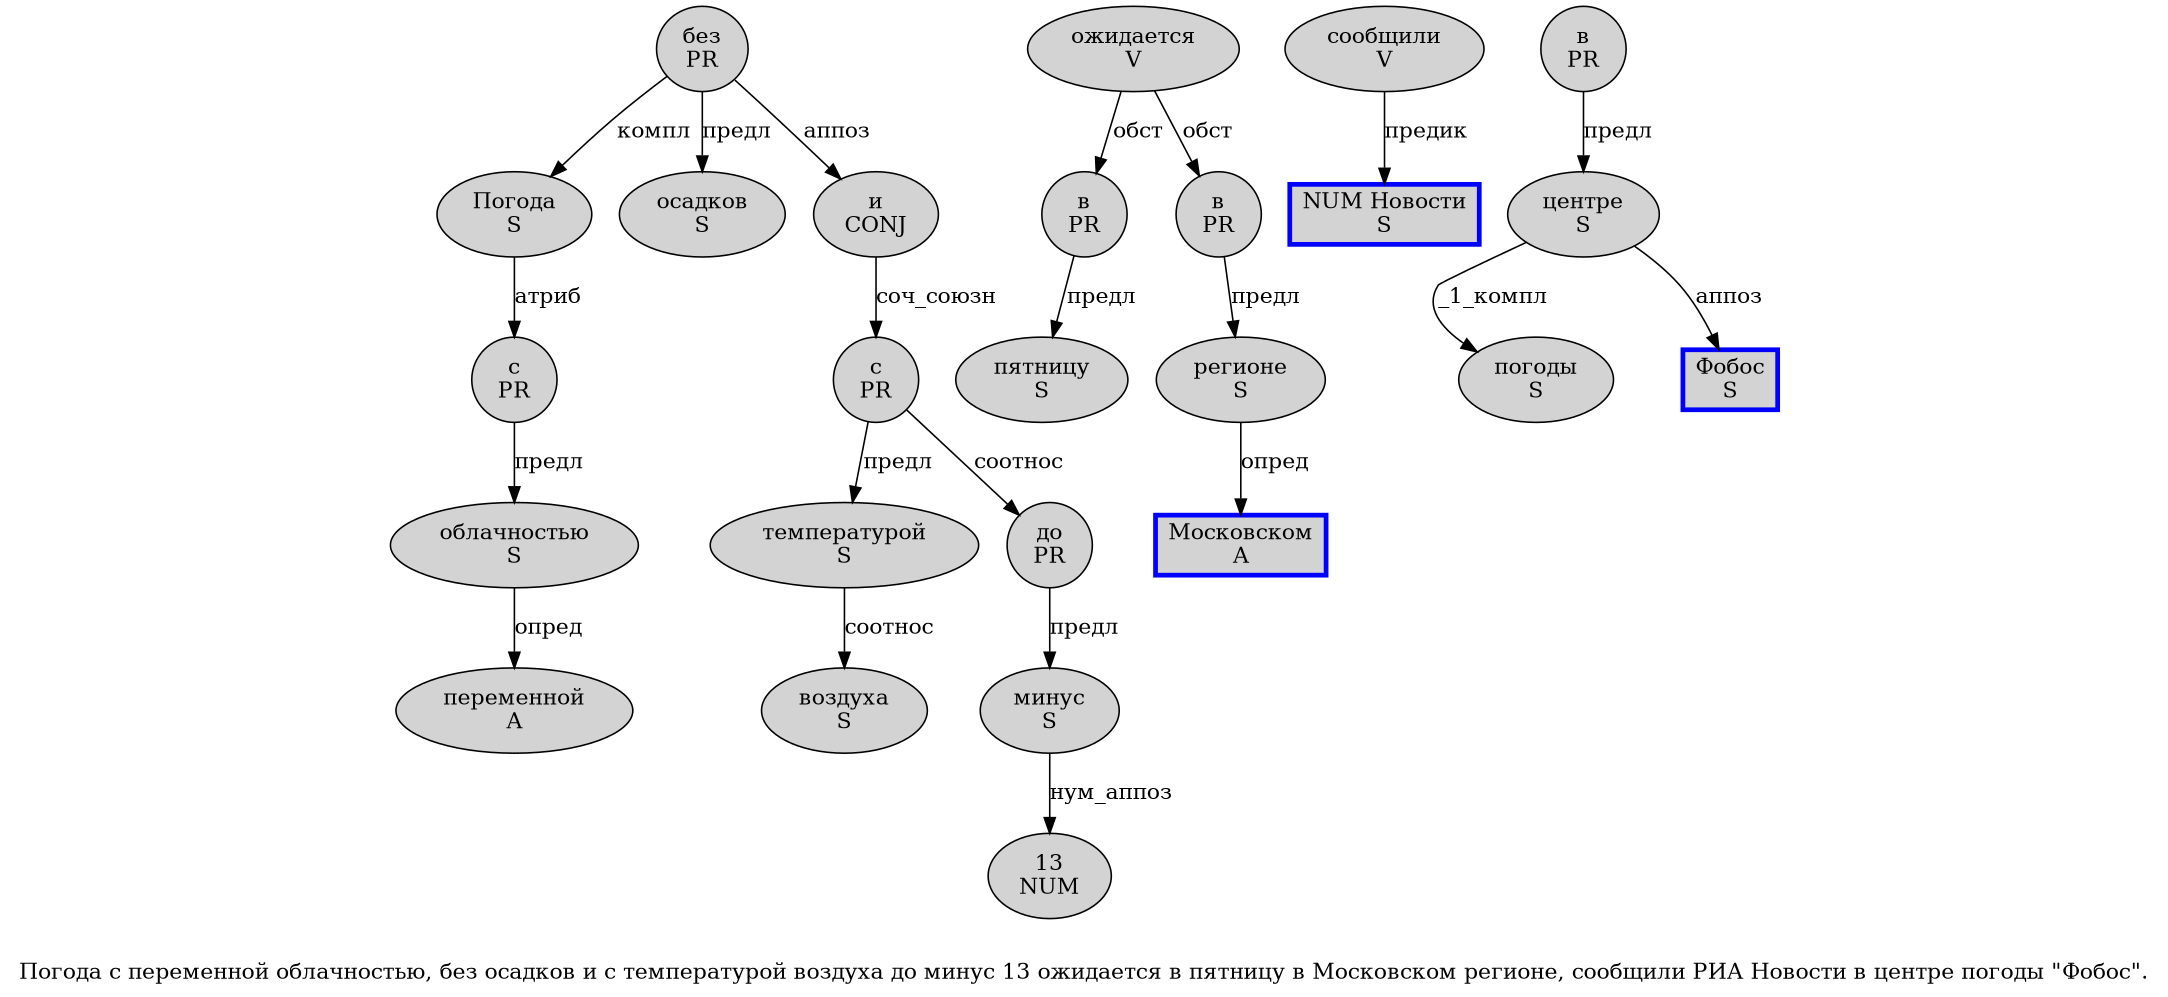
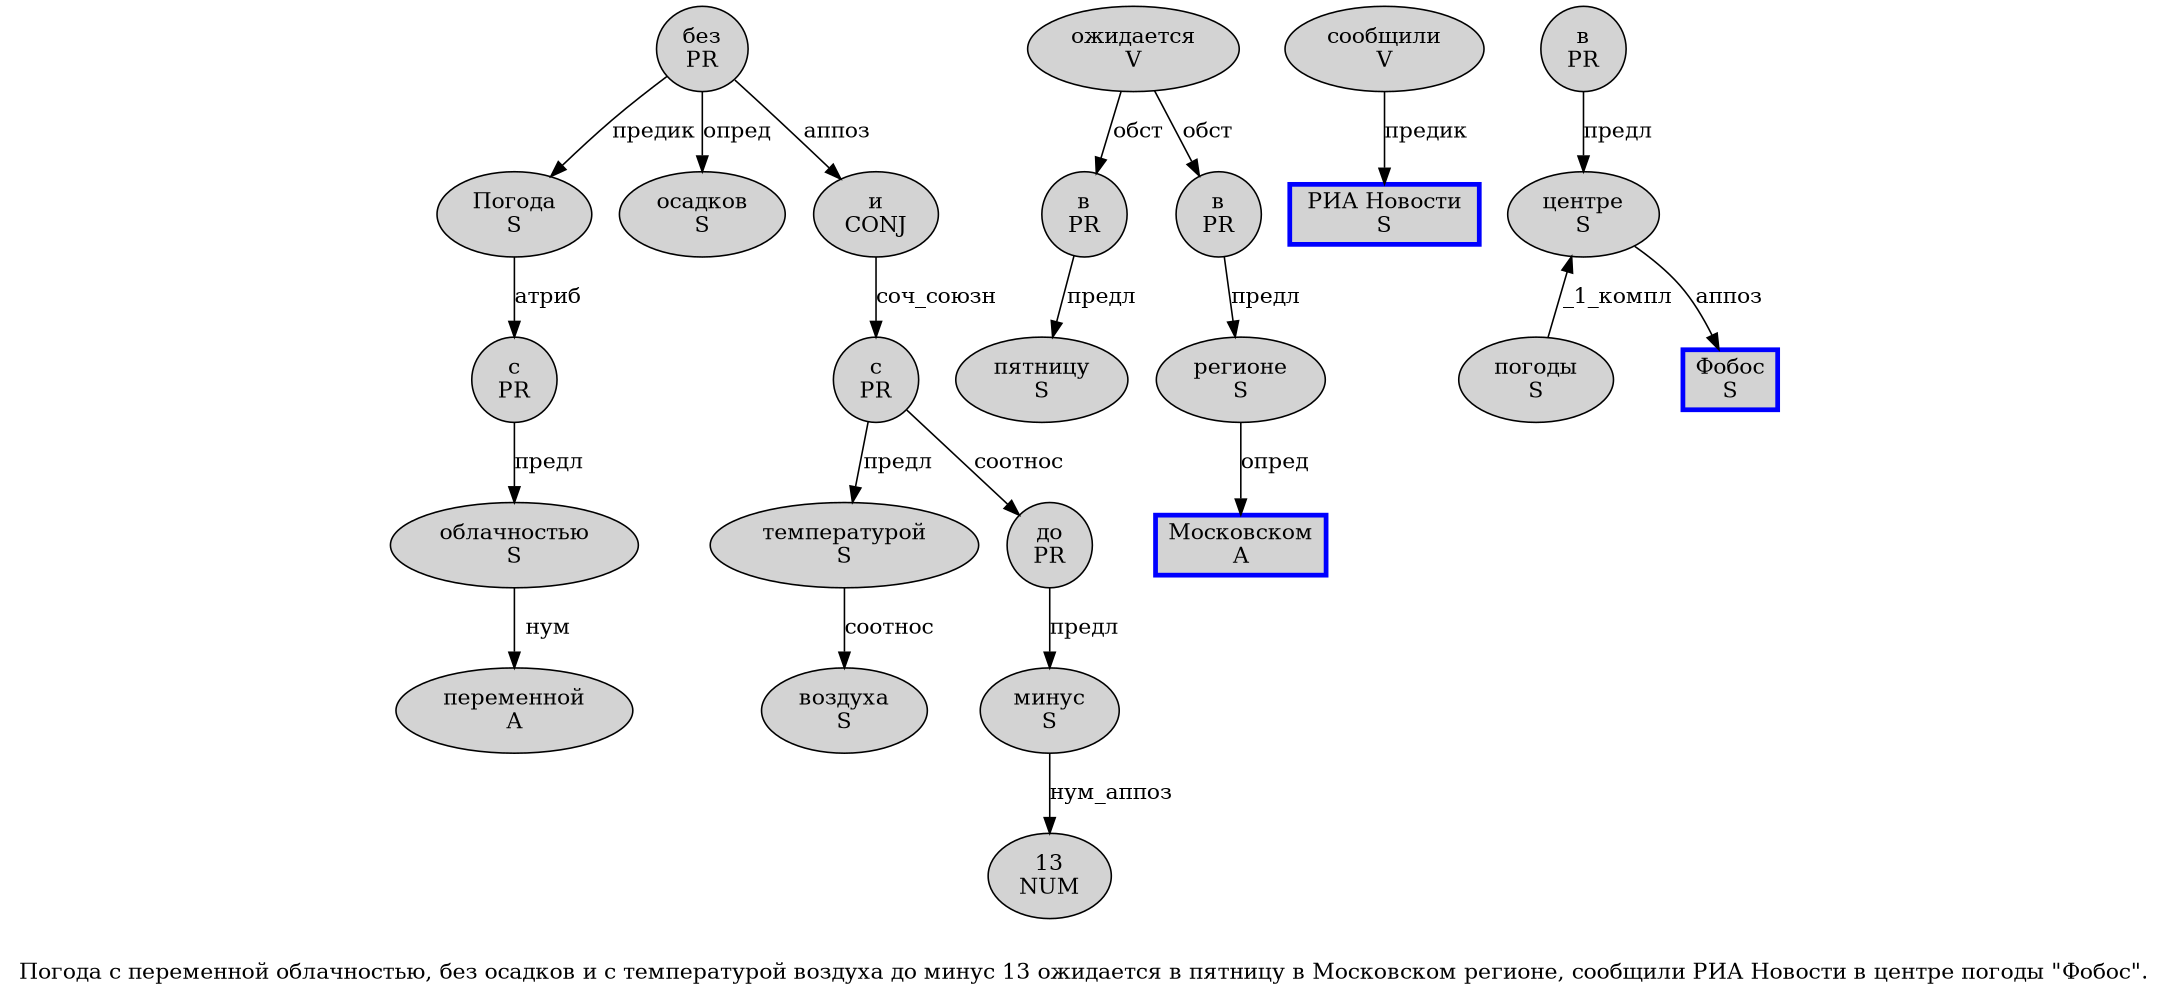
edge "без PR" -> "Погода S": label "компл" -> "предик"
edge "без PR" -> "осадков S": label "предл" -> "опред"
node "NUM Новости S": label "NUM Новости S" -> "РИА Новости S"
edge "центре S" -> "погоды S": reversed
edge "облачностью S" -> "переменной A": label "опред" -> "нум"
